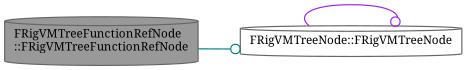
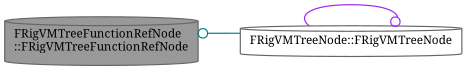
edge "FRigVMTreeFunctionRefNode ::FRigVMTreeFunctionRefNode" -> "FRigVMTreeNode::FRigVMTreeNode": reversed
